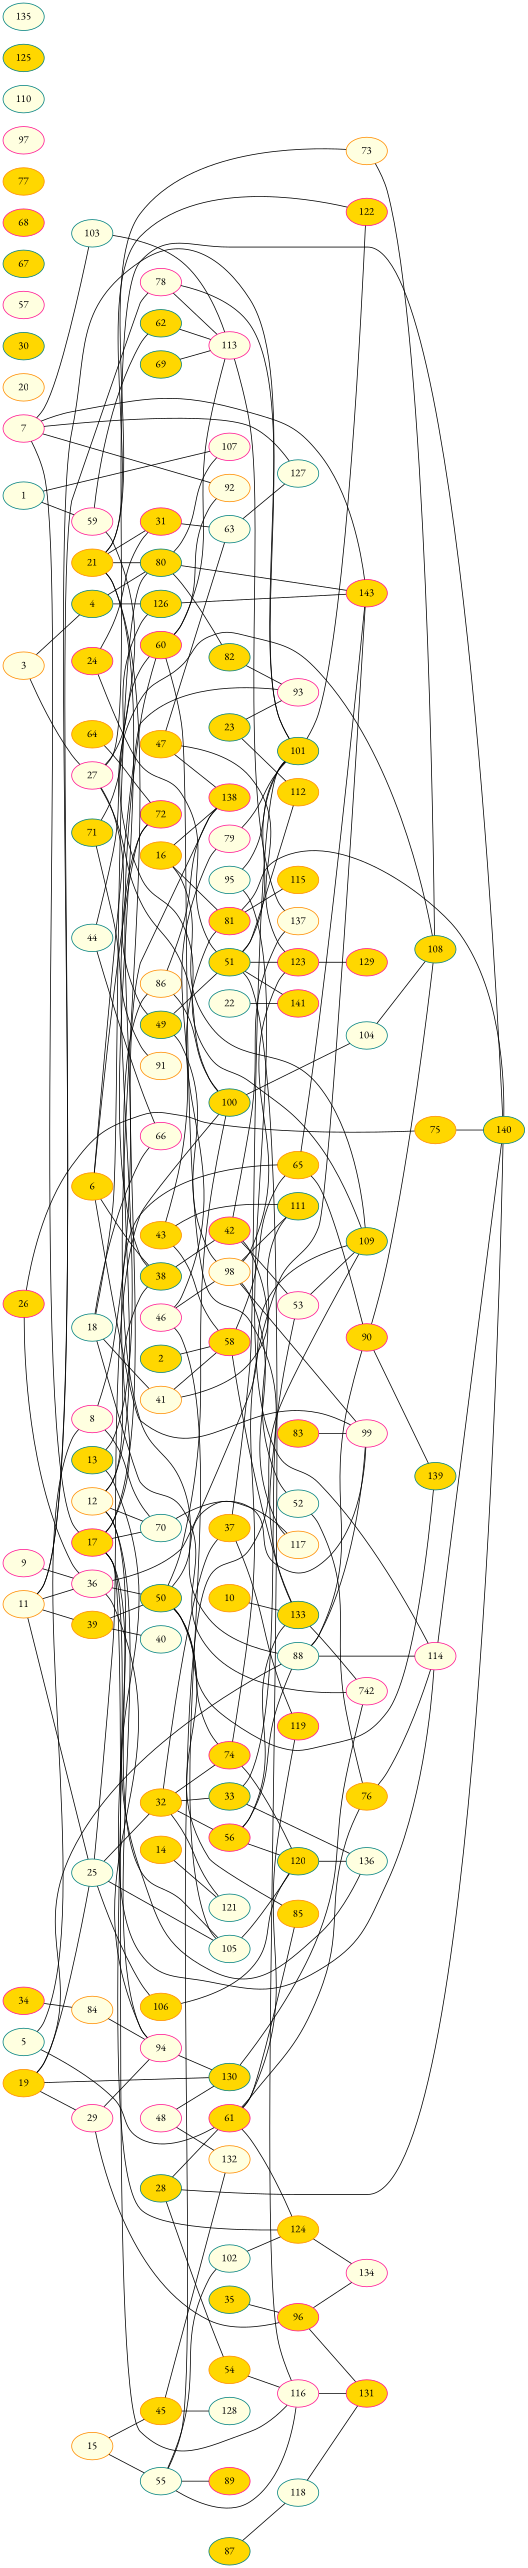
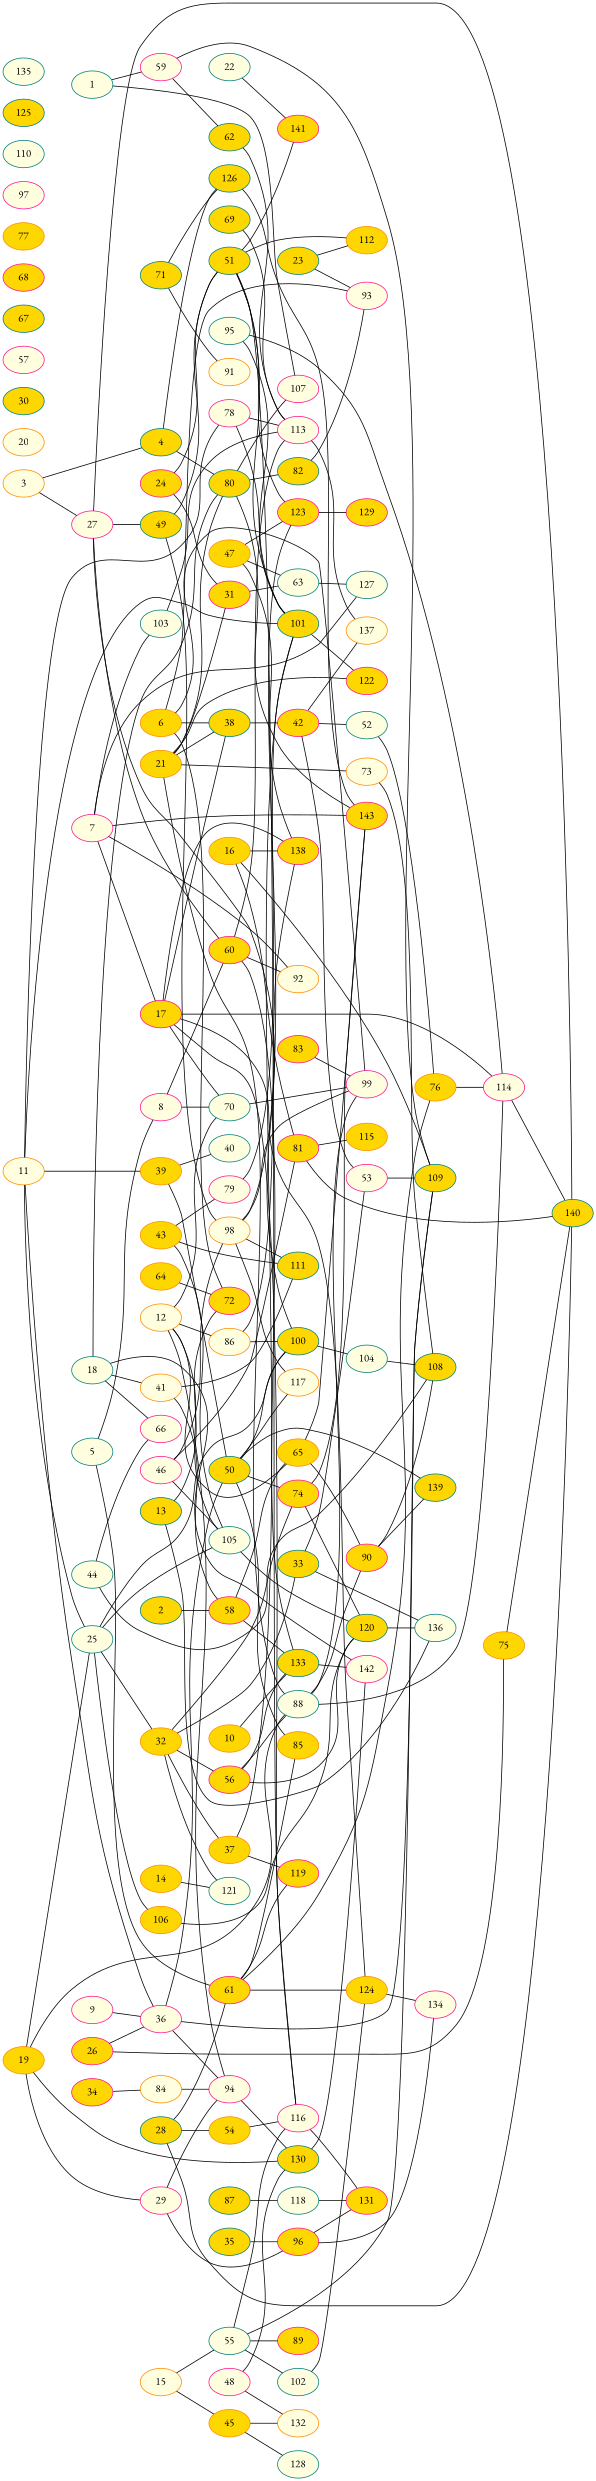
edge "43" -- "58": now "43" -- "105"
node "742": label "742" -> "142"
